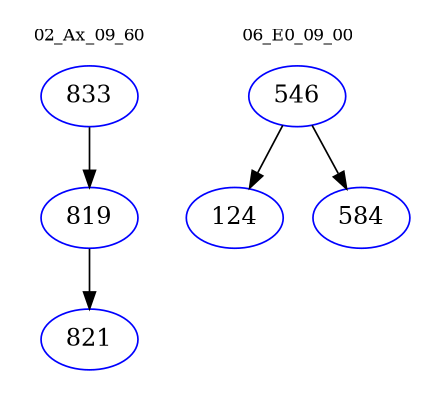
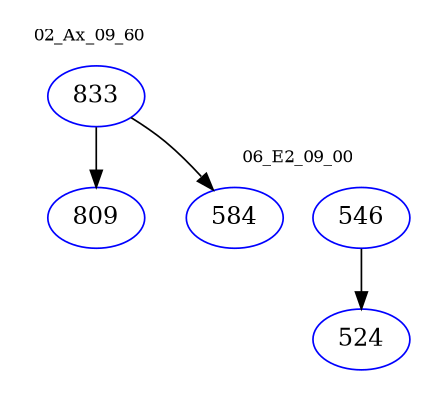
cluster "06_E0_09_00": label "06_E0_09_00" -> "06_E2_09_00"
edge "546" -> "584": now "833" -> "584"
node "819": label "819" -> "809"
node "124": label "124" -> "524"
node "821": removed
